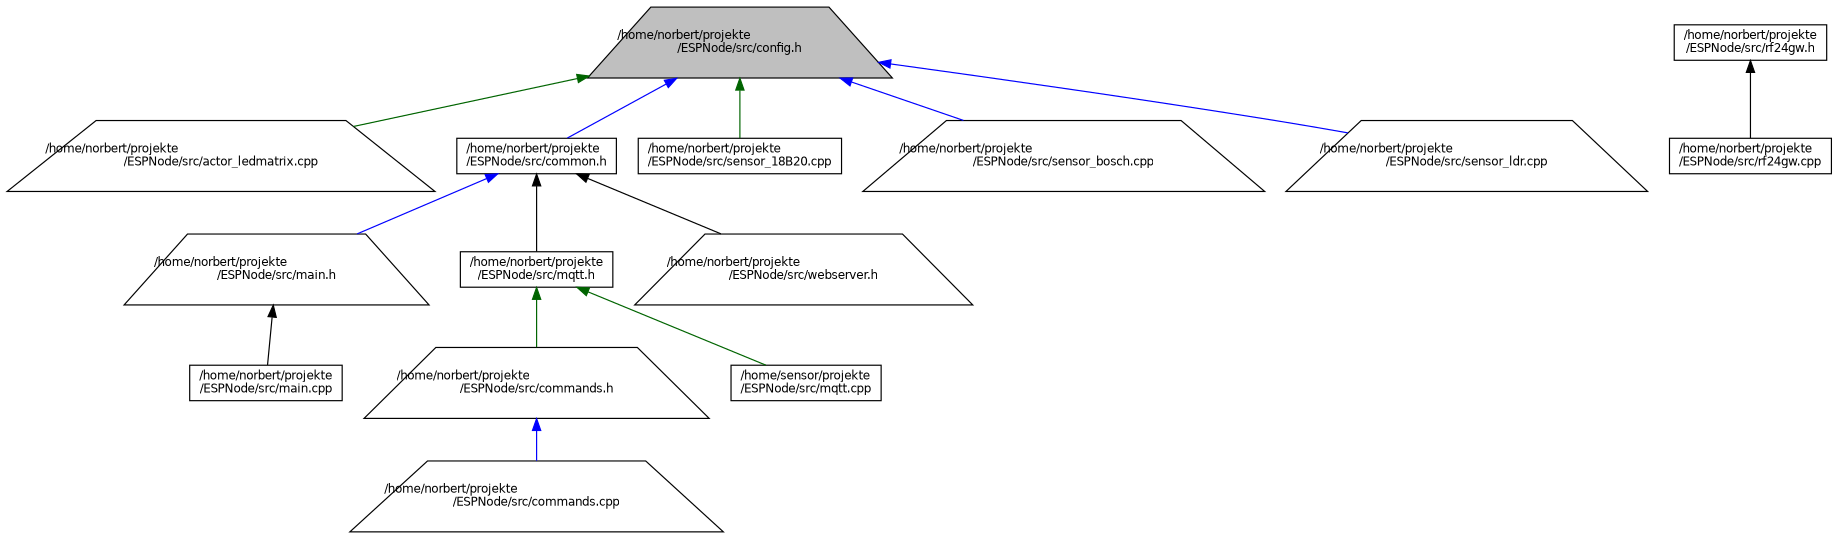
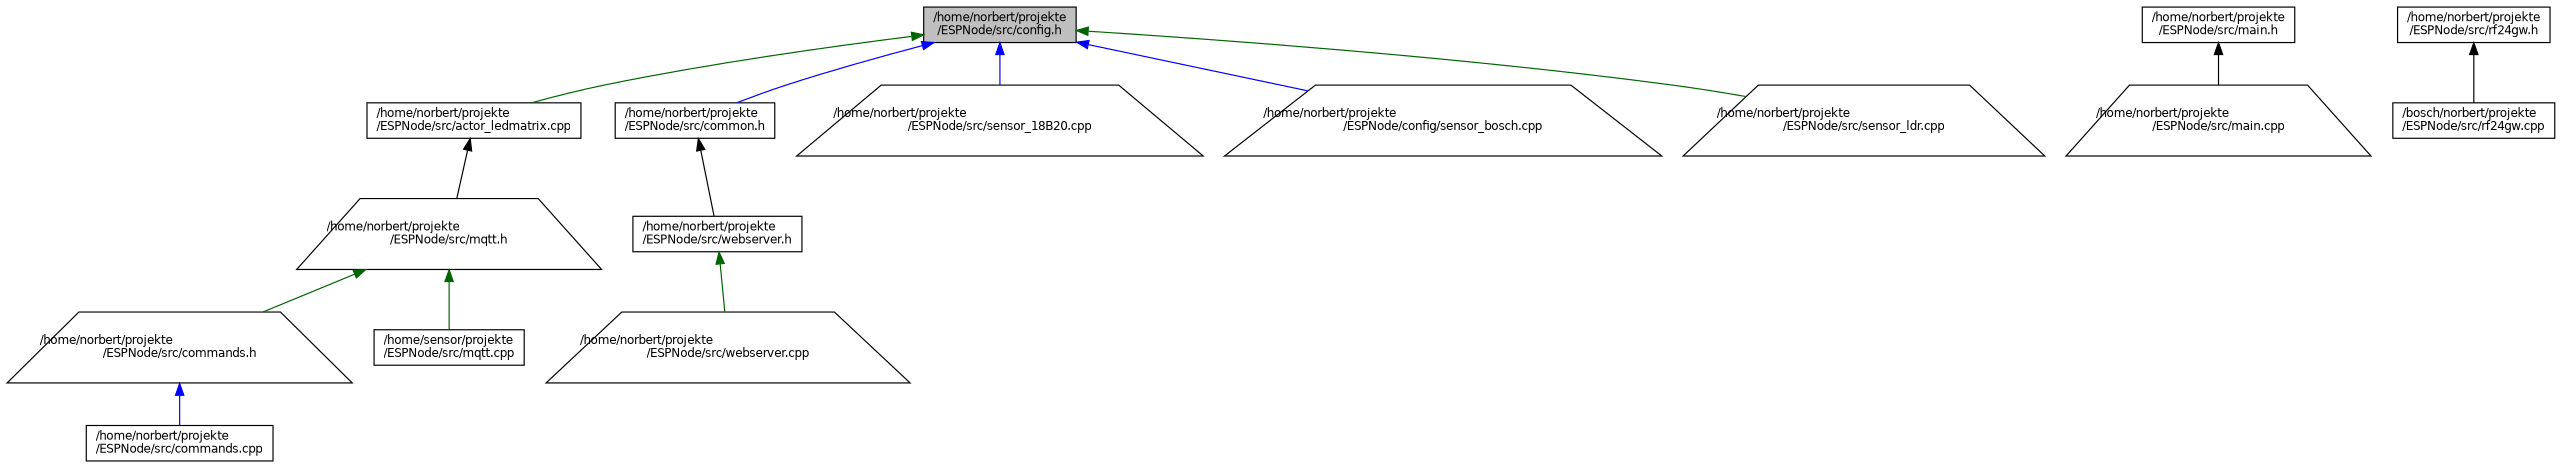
node "/home/norbert/projekte /ESPNode/src/config.h": shape trapezium -> box
edge "/home/norbert/projekte /ESPNode/src/sensor_ldr.cpp" -> "/home/norbert/projekte /ESPNode/src/config.h": color blue -> darkgreen
edge "/home/norbert/projekte /ESPNode/src/sensor_18B20.cpp" -> "/home/norbert/projekte /ESPNode/src/config.h": color darkgreen -> blue
node "/home/norbert/projekte /ESPNode/src/actor_ledmatrix.cpp": shape trapezium -> box
node "/home/norbert/projekte /ESPNode/src/sensor_18B20.cpp": shape box -> trapezium
node "/home/norbert/projekte /ESPNode/src/sensor_bosch.cpp": label "/home/norbert/projekte /ESPNode/src/sensor_bosch.cpp" -> "/home/norbert/projekte /ESPNode/config/sensor_bosch.cpp"
node "/home/norbert/projekte /ESPNode/src/rf24gw.cpp": label "/home/norbert/projekte /ESPNode/src/rf24gw.cpp" -> "/bosch/norbert/projekte /ESPNode/src/rf24gw.cpp"
edge "/home/norbert/projekte /ESPNode/src/main.h" -> "/home/norbert/projekte /ESPNode/src/common.h": removed
edge "/home/norbert/projekte /ESPNode/src/mqtt.h" -> "/home/norbert/projekte /ESPNode/src/common.h": now "/home/norbert/projekte /ESPNode/src/mqtt.h" -> "/home/norbert/projekte /ESPNode/src/actor_ledmatrix.cpp"
node "/home/norbert/projekte /ESPNode/src/main.h": shape trapezium -> box
node "/home/norbert/projekte /ESPNode/src/mqtt.h": shape box -> trapezium
node "/home/norbert/projekte /ESPNode/src/webserver.h": shape trapezium -> box
node "/home/norbert/projekte /ESPNode/src/webserver.cpp": added
node "/home/norbert/projekte /ESPNode/src/main.cpp": shape box -> trapezium
node "/home/norbert/projekte /ESPNode/src/commands.cpp": shape trapezium -> box
